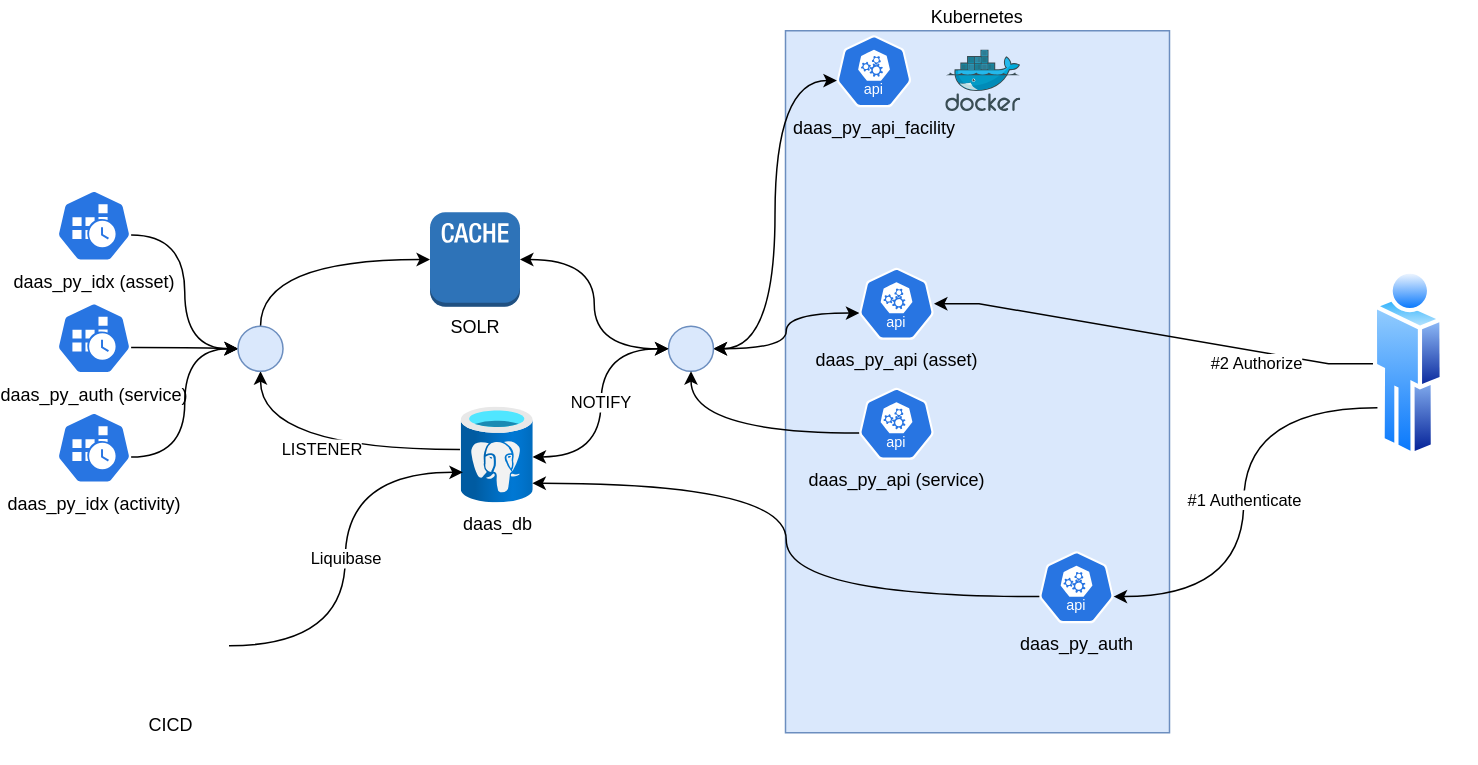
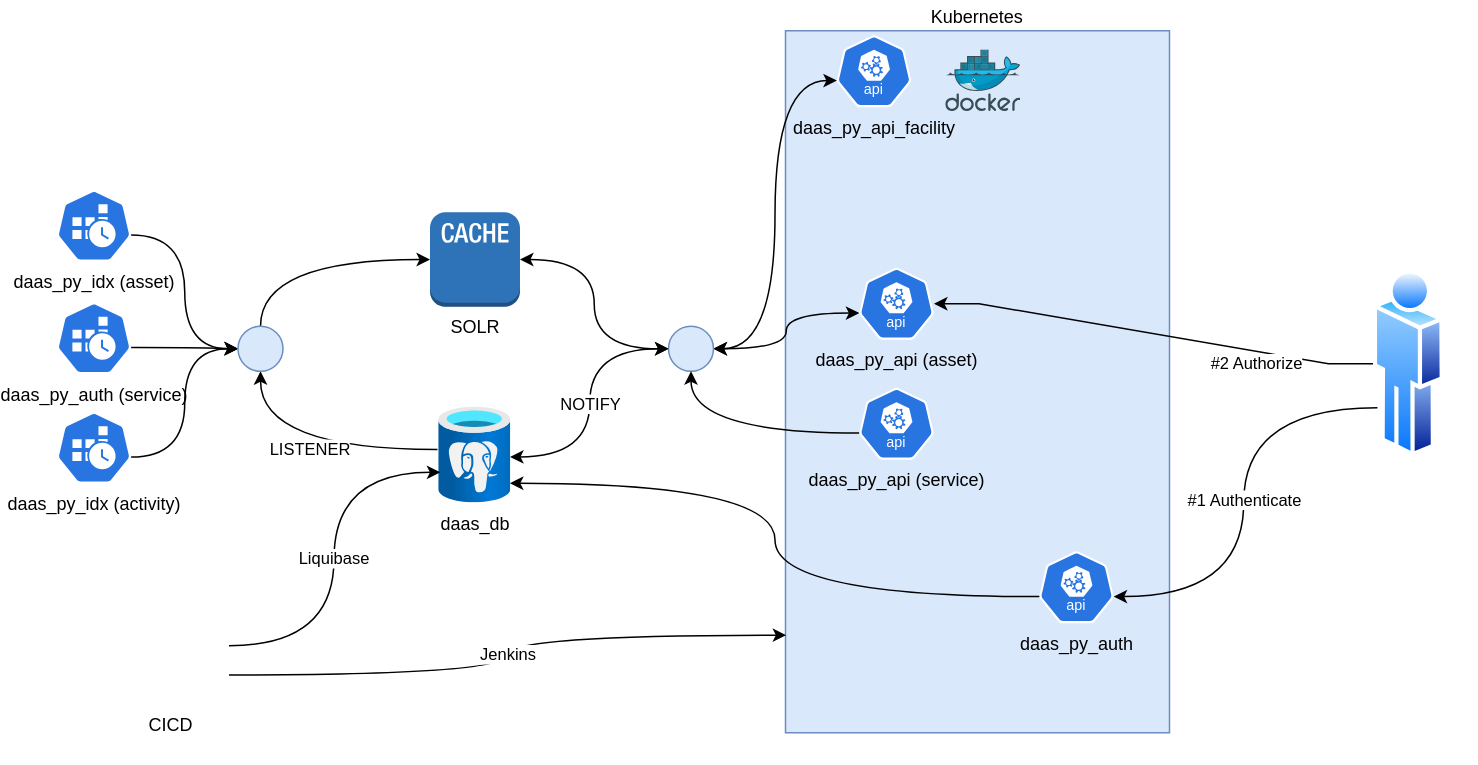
node "daas_db": moved (497, 455) -> (475, 455)
edge "CICD" -> "Kubernetes": added, label "Jenkins"
